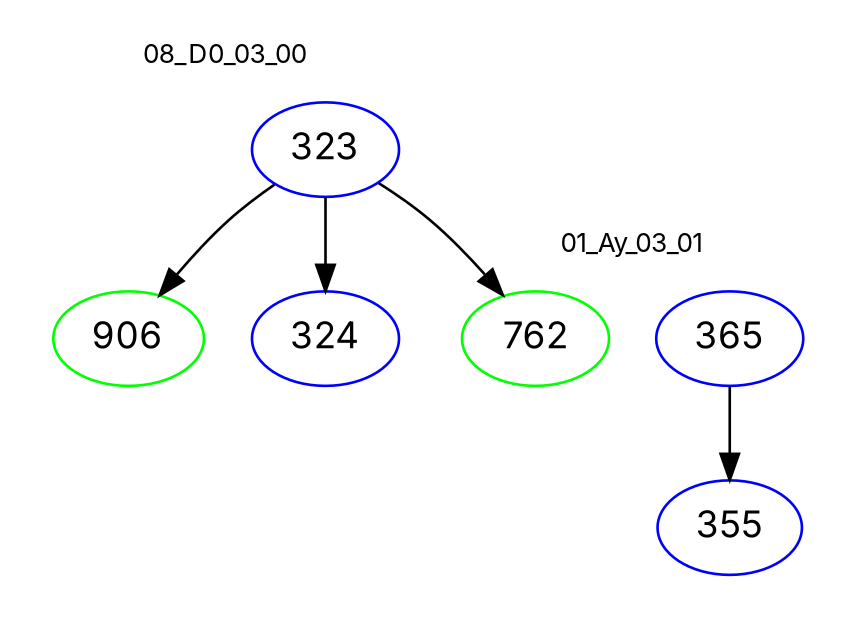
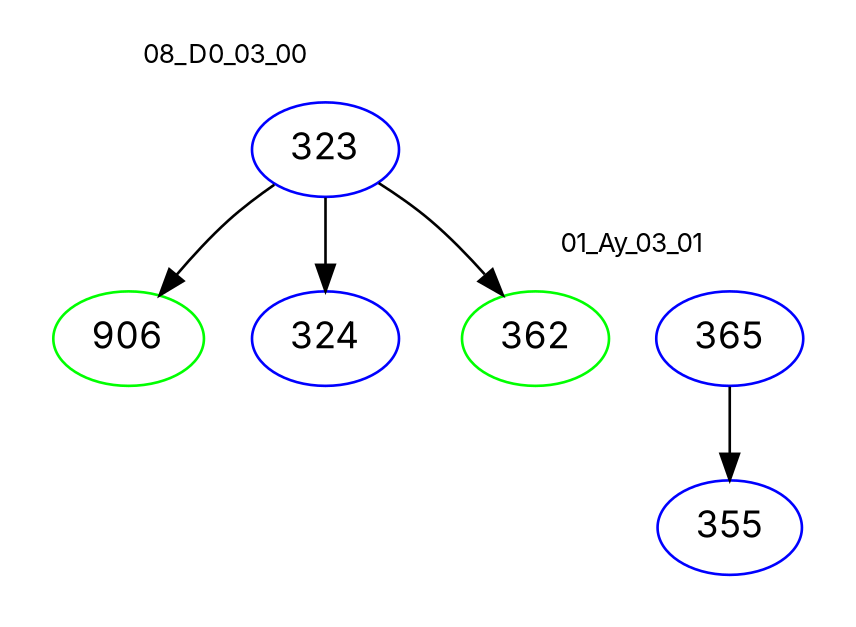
node "762": label "762" -> "362"
